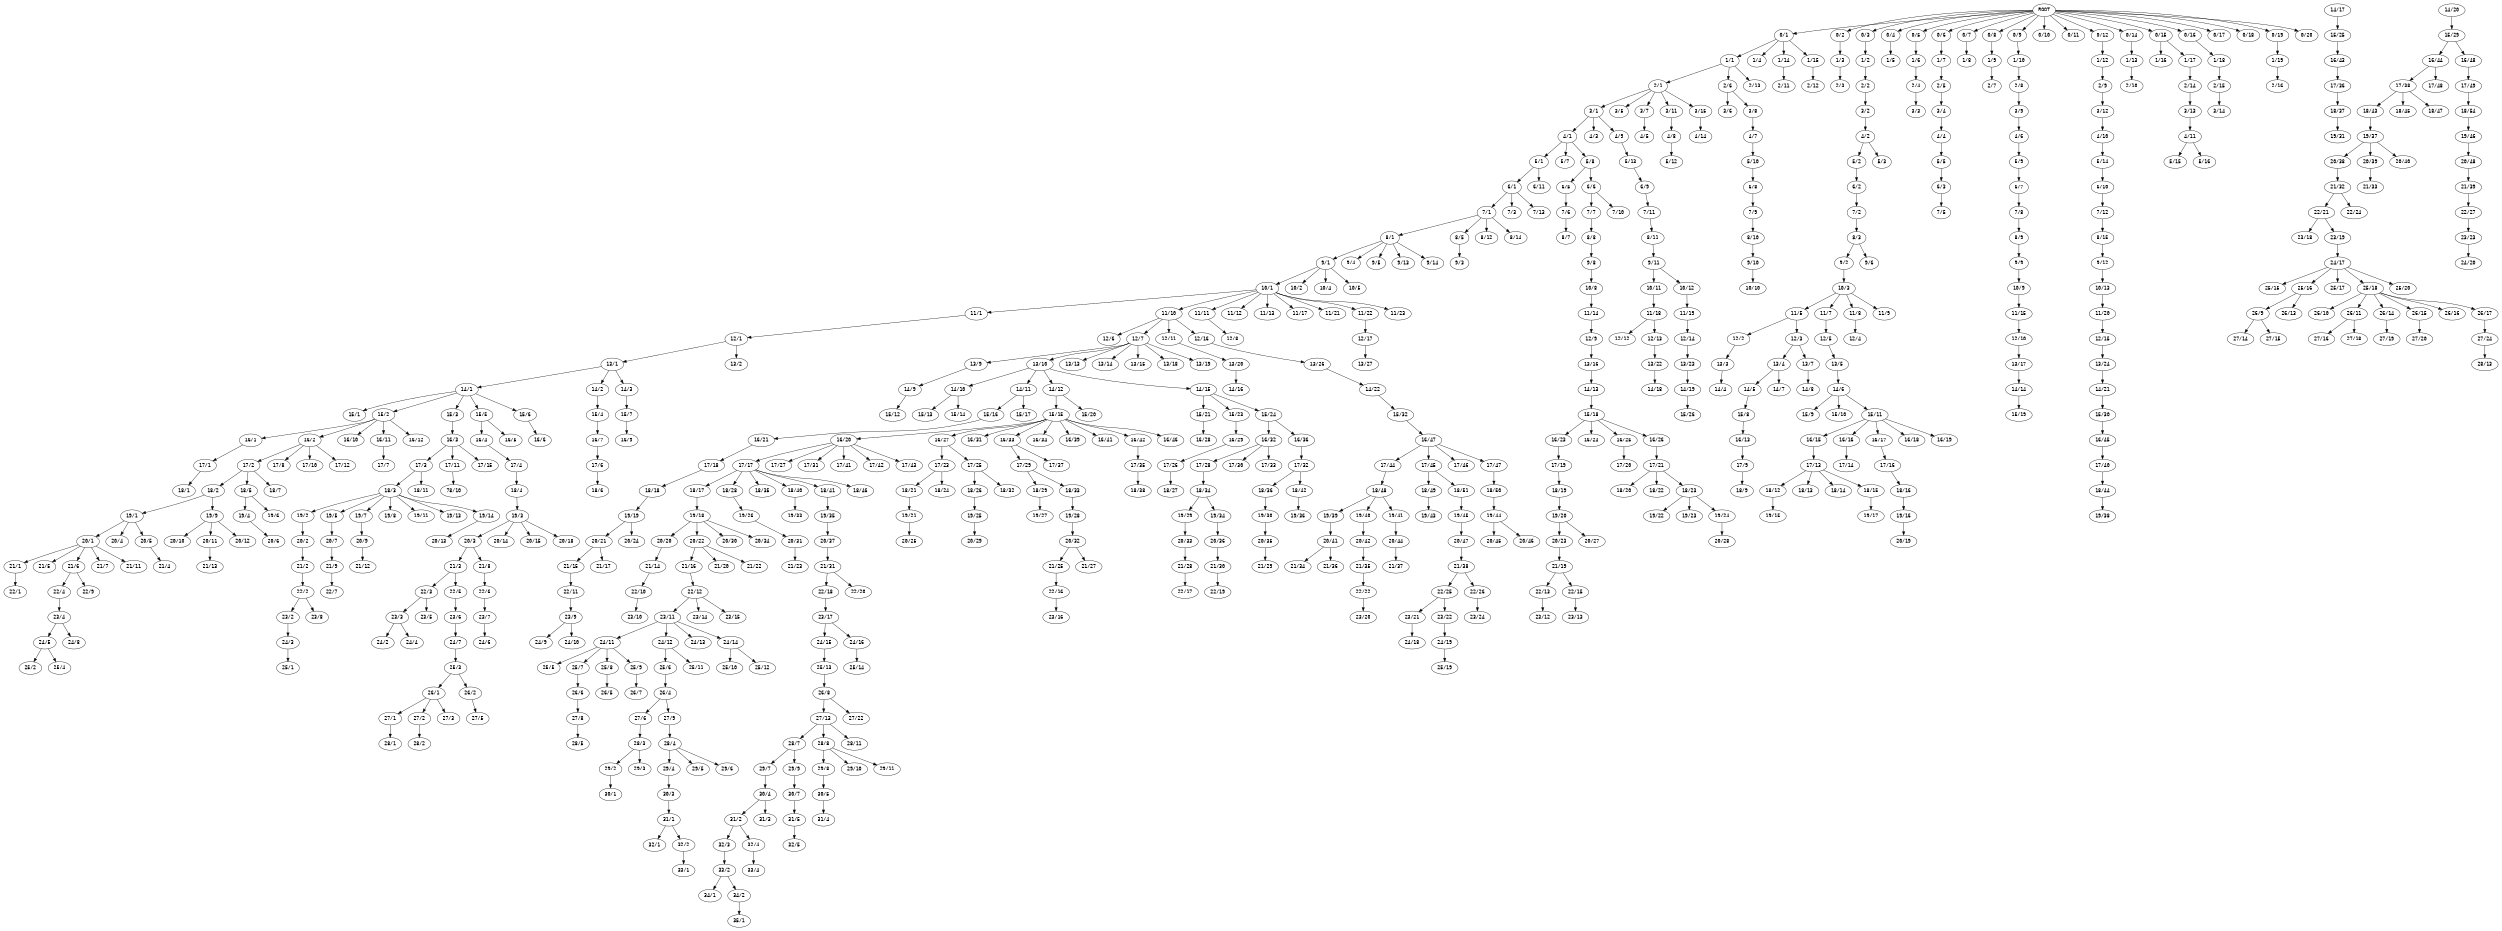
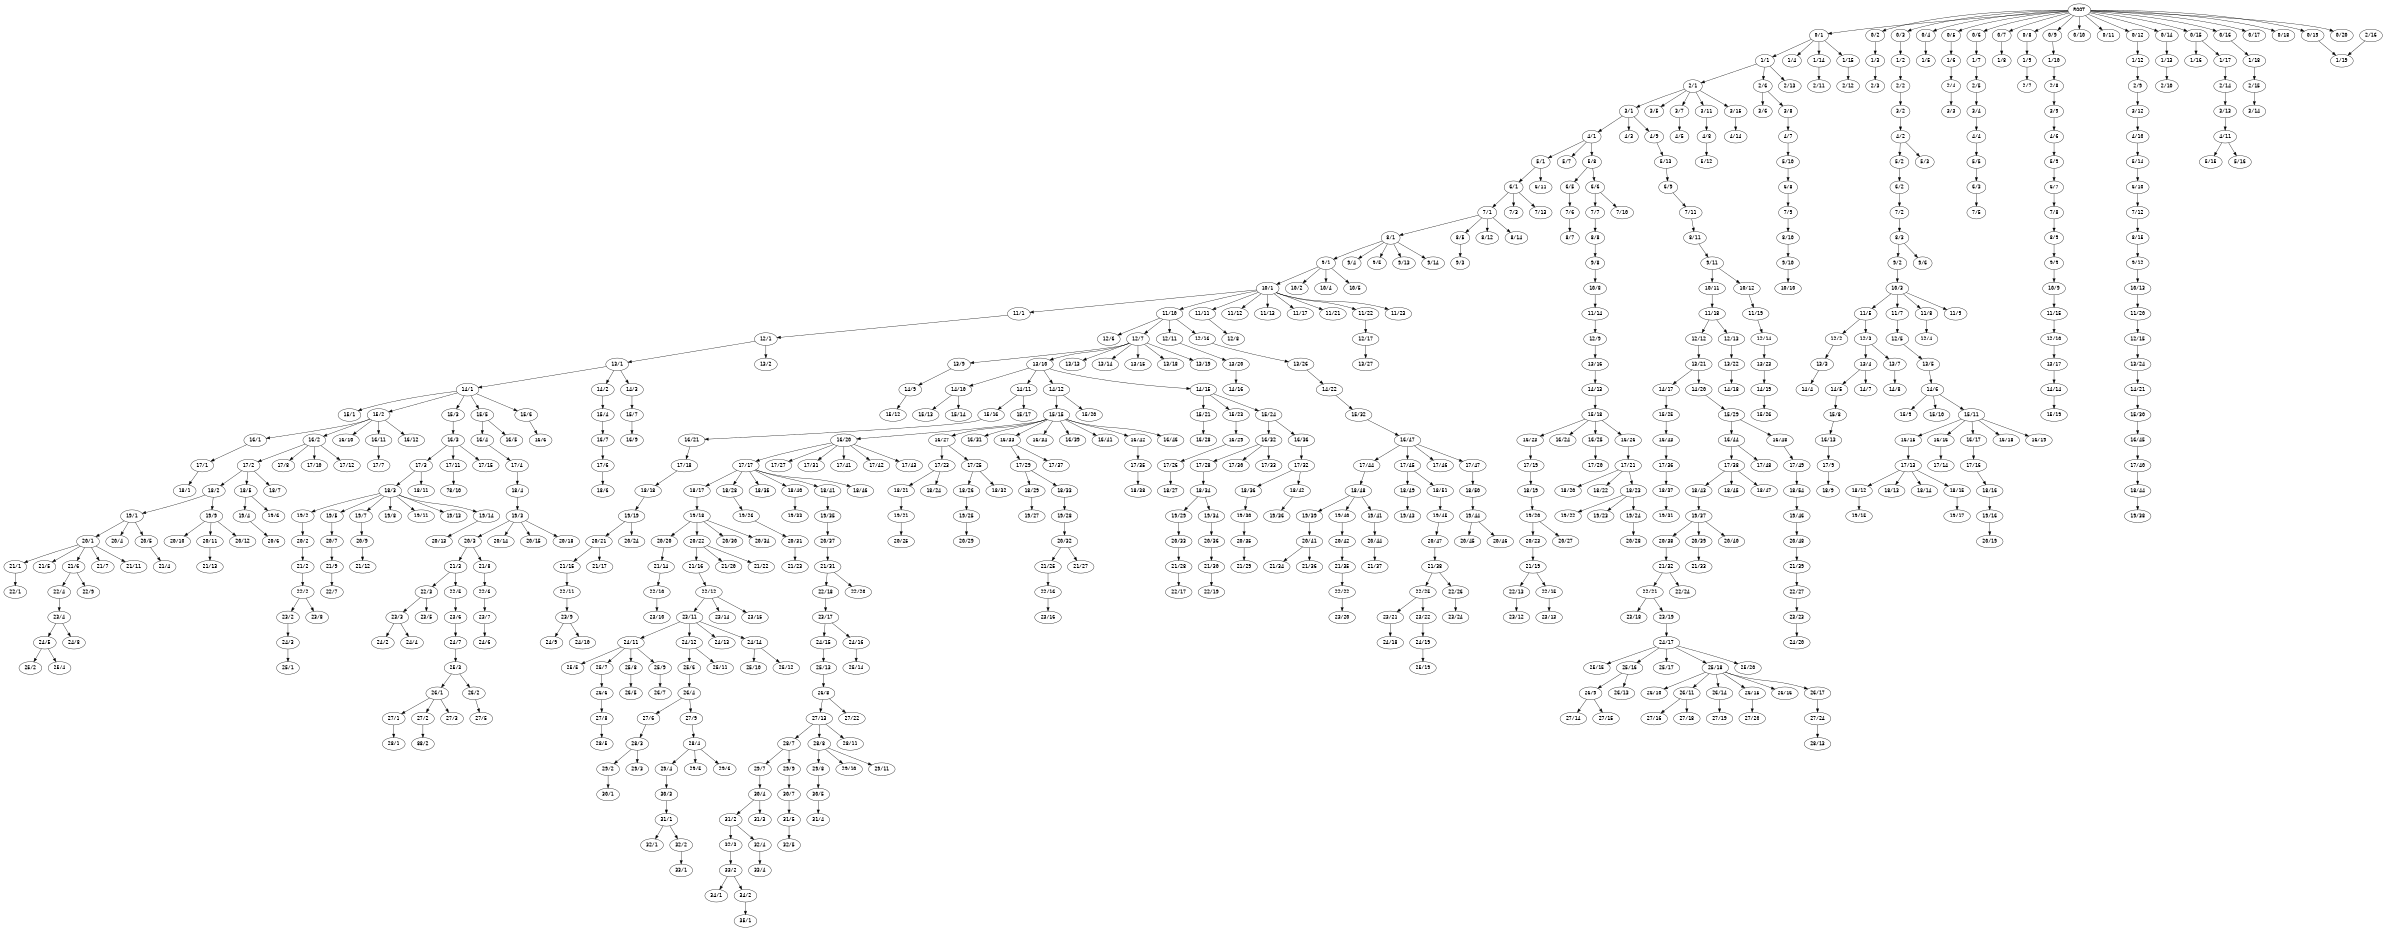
edge "1/19" -> "2/16": reversed
node "13/21": added
node "28/2": label "28/2" -> "88/2"
